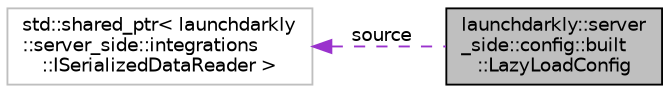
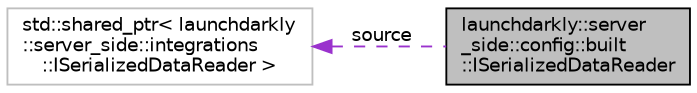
node "launchdarkly::server _side::config::built ::LazyLoadConfig": label "launchdarkly::server _side::config::built ::LazyLoadConfig" -> "launchdarkly::server _side::config::built ::ISerializedDataReader"
